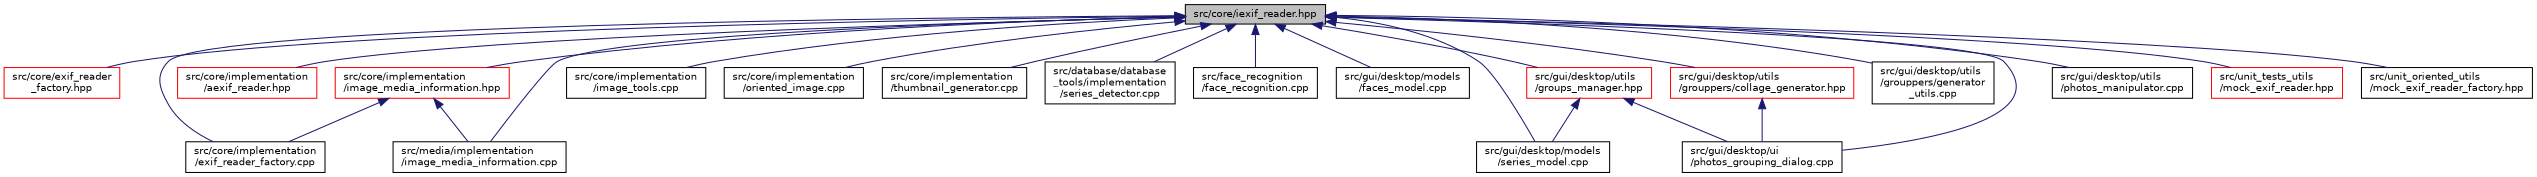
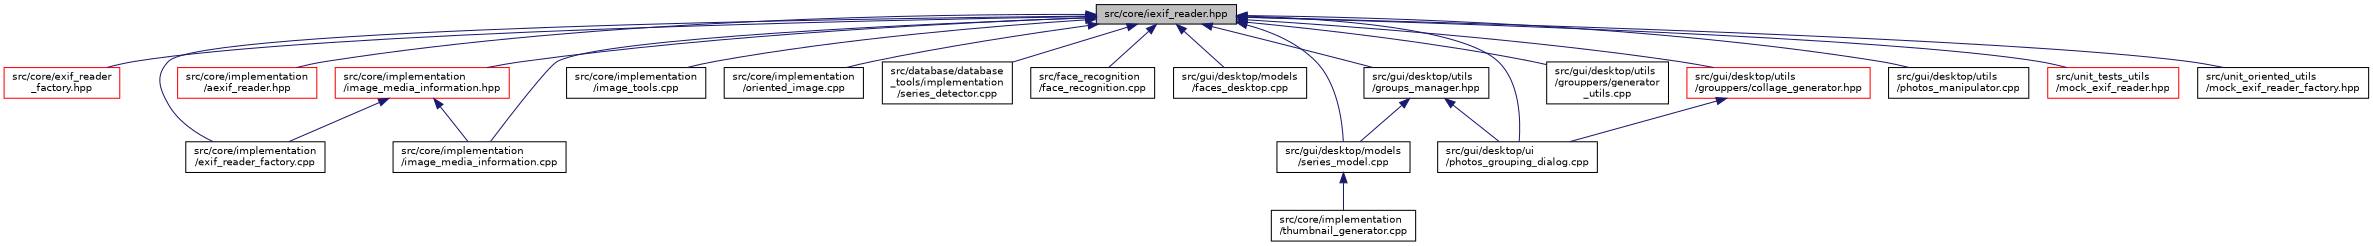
edge "src/core/implementation /thumbnail_generator.cpp" -> "src/core/iexif_reader.hpp": now "src/core/implementation /thumbnail_generator.cpp" -> "src/gui/desktop/models /series_model.cpp"
node "src/gui/desktop/models /faces_model.cpp": label "src/gui/desktop/models /faces_model.cpp" -> "src/gui/desktop/models /faces_desktop.cpp"
node "src/gui/desktop/utils /groups_manager.hpp": color red -> black
node "src/media/implementation /image_media_information.cpp": label "src/media/implementation /image_media_information.cpp" -> "src/core/implementation /image_media_information.cpp"
